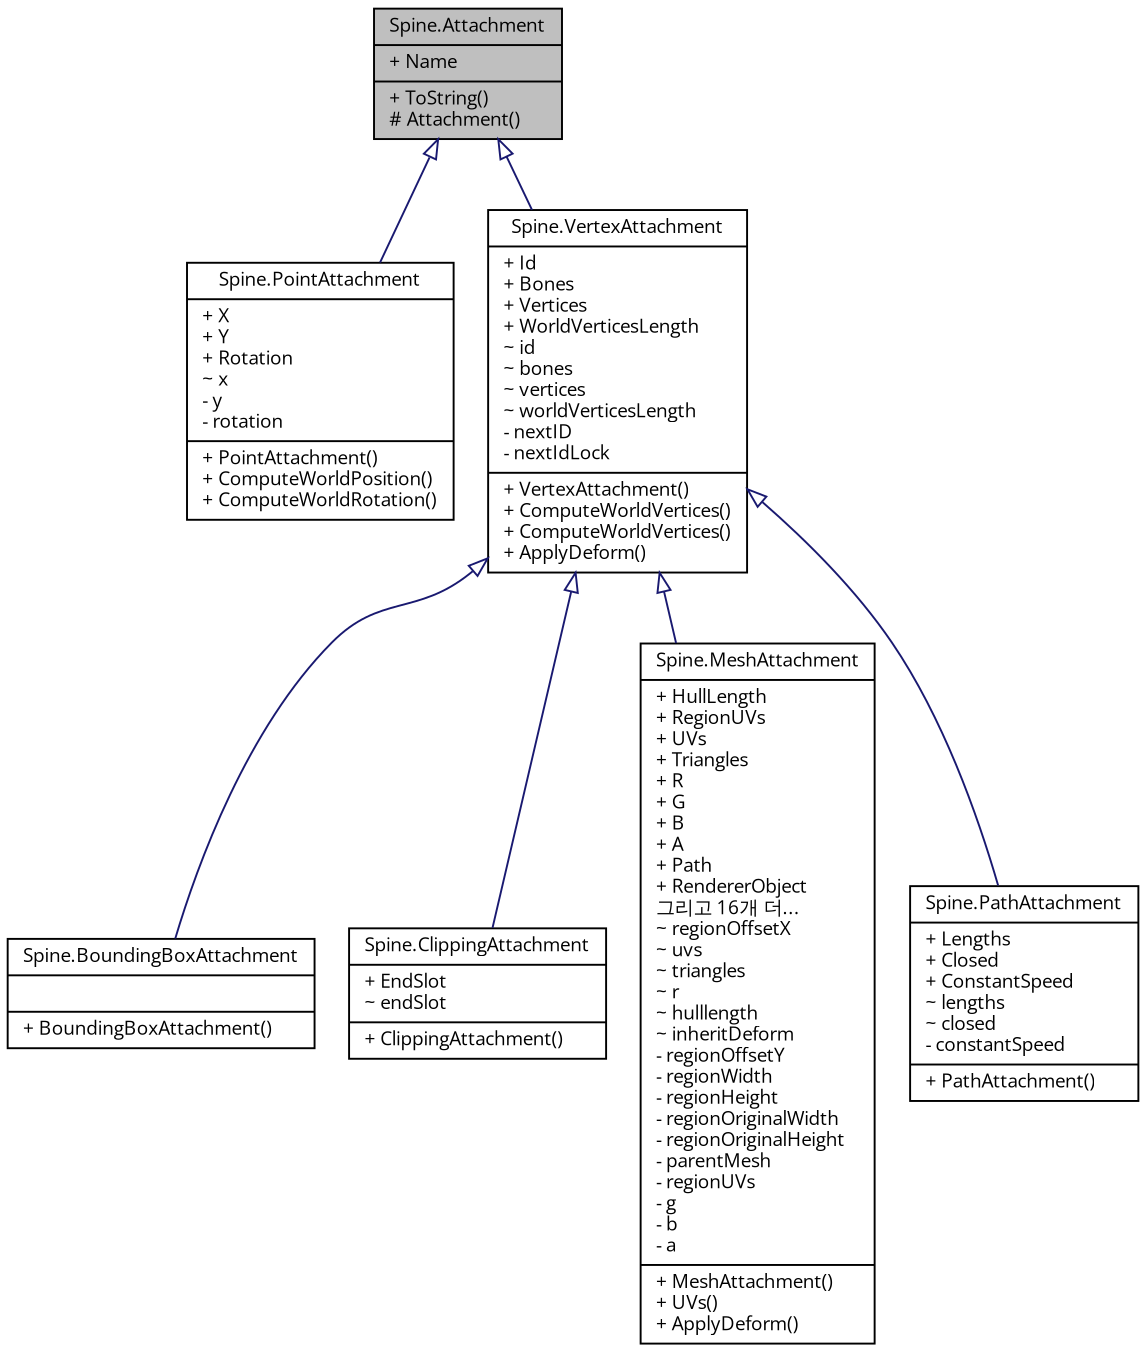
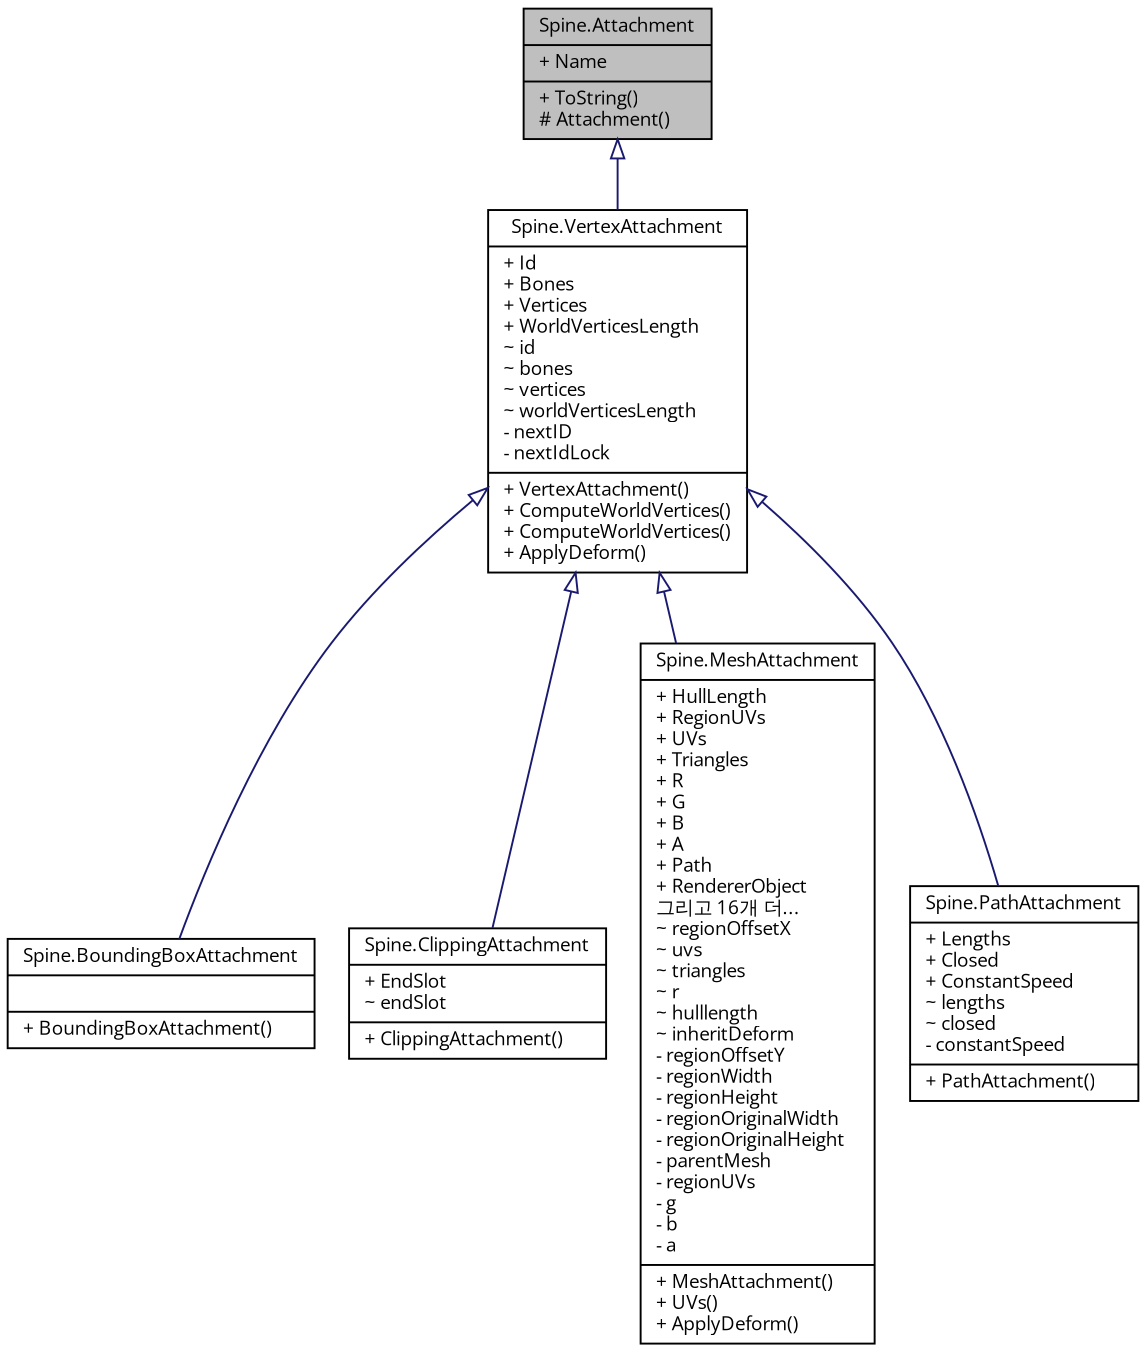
node "Spine.PointAttachment": removed
